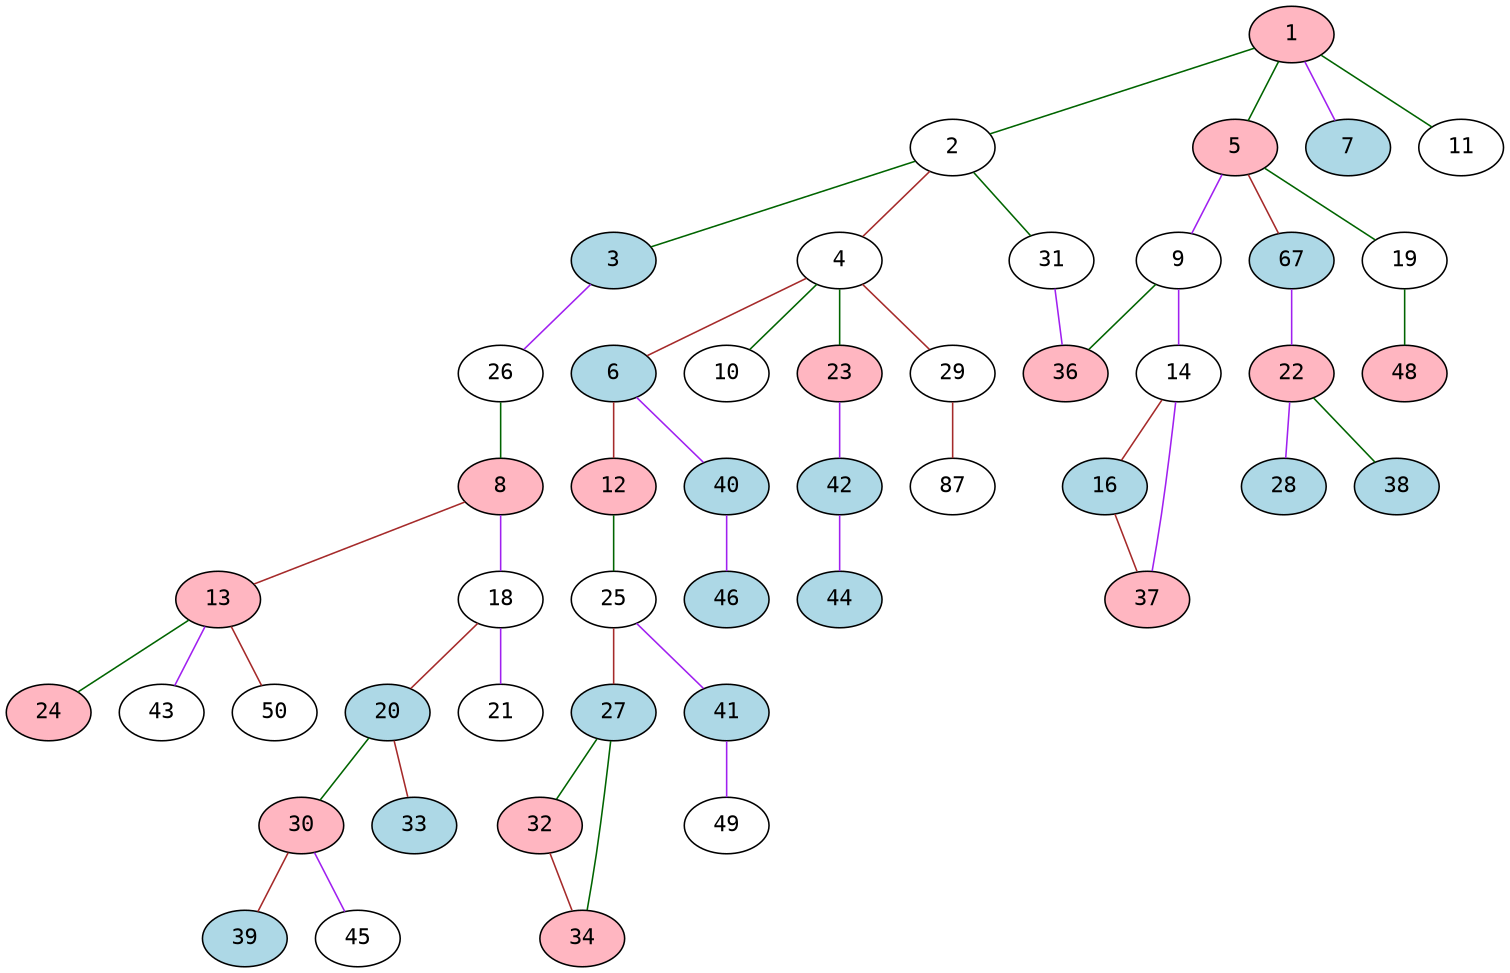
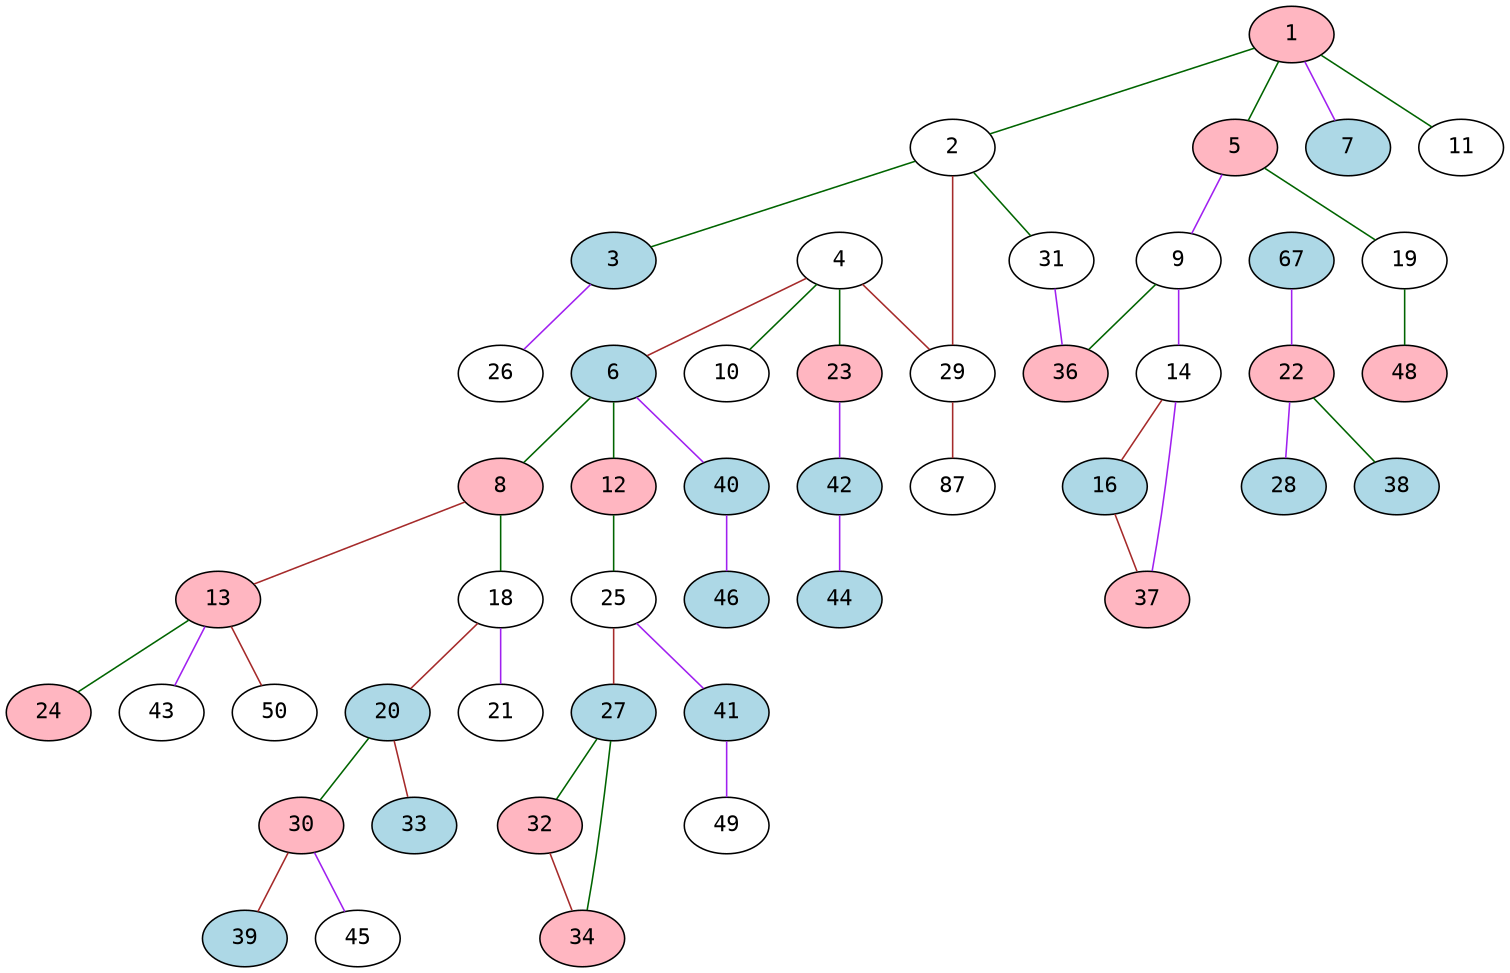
edge "2" -- "4": now "2" -- "29"
edge "5" -- "67": removed
edge "26" -- "8": now "6" -- "8"
edge "6" -- "12": color brown -> darkgreen
edge "8" -- "18": color purple -> darkgreen
